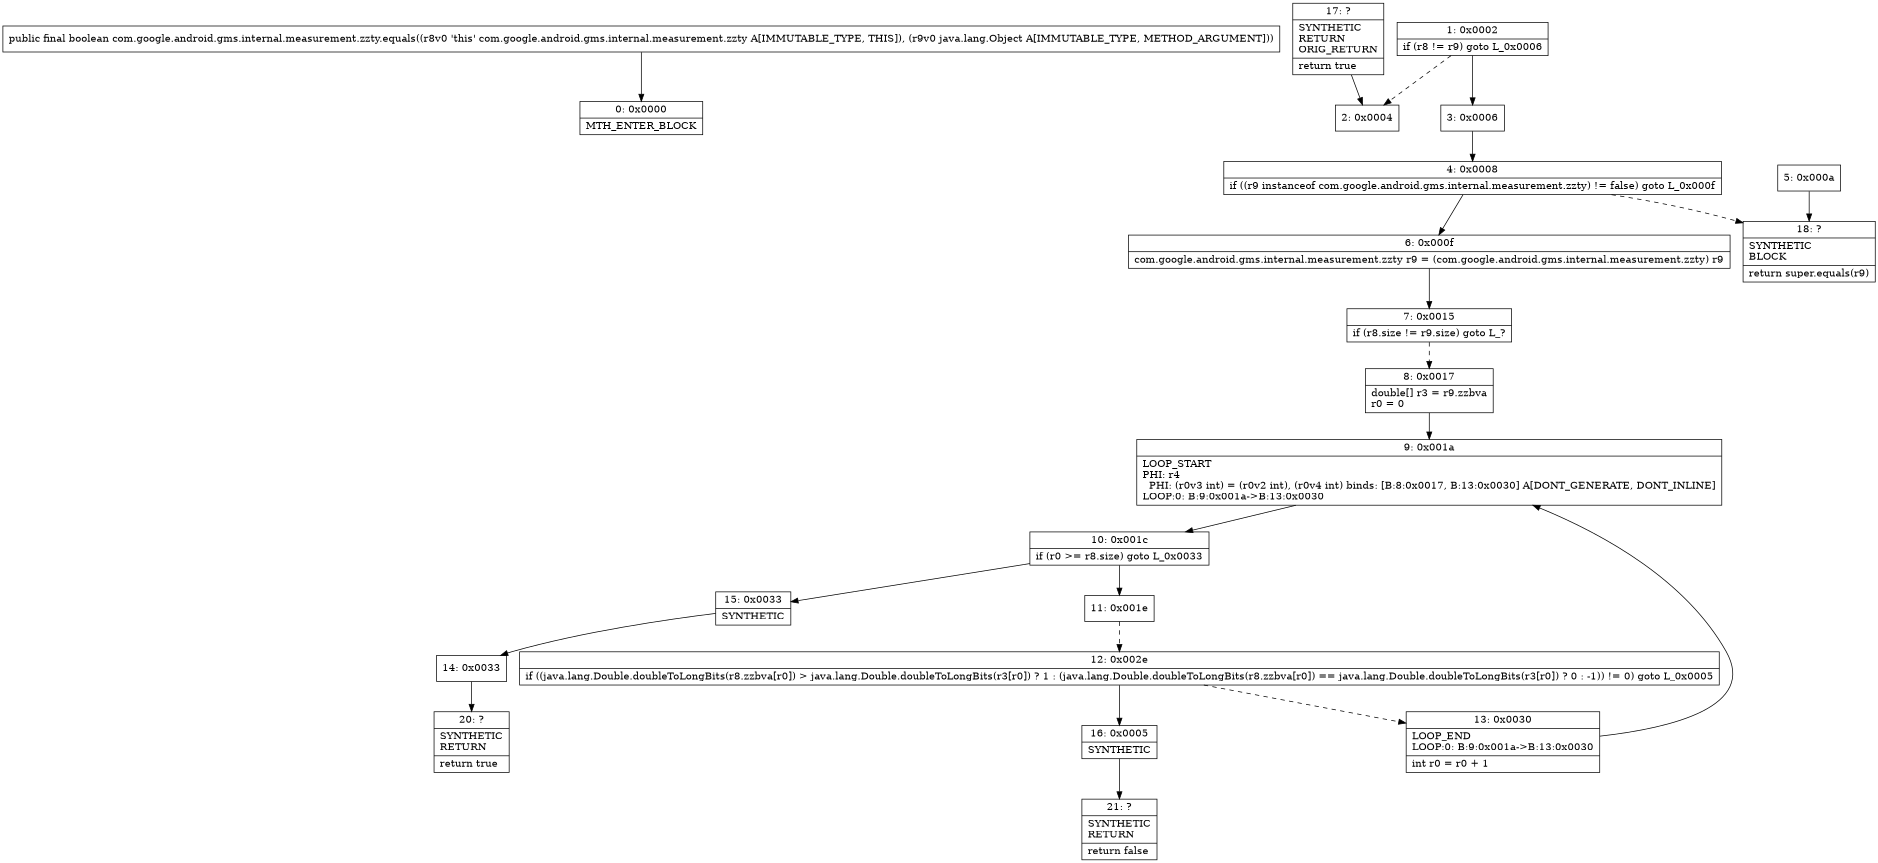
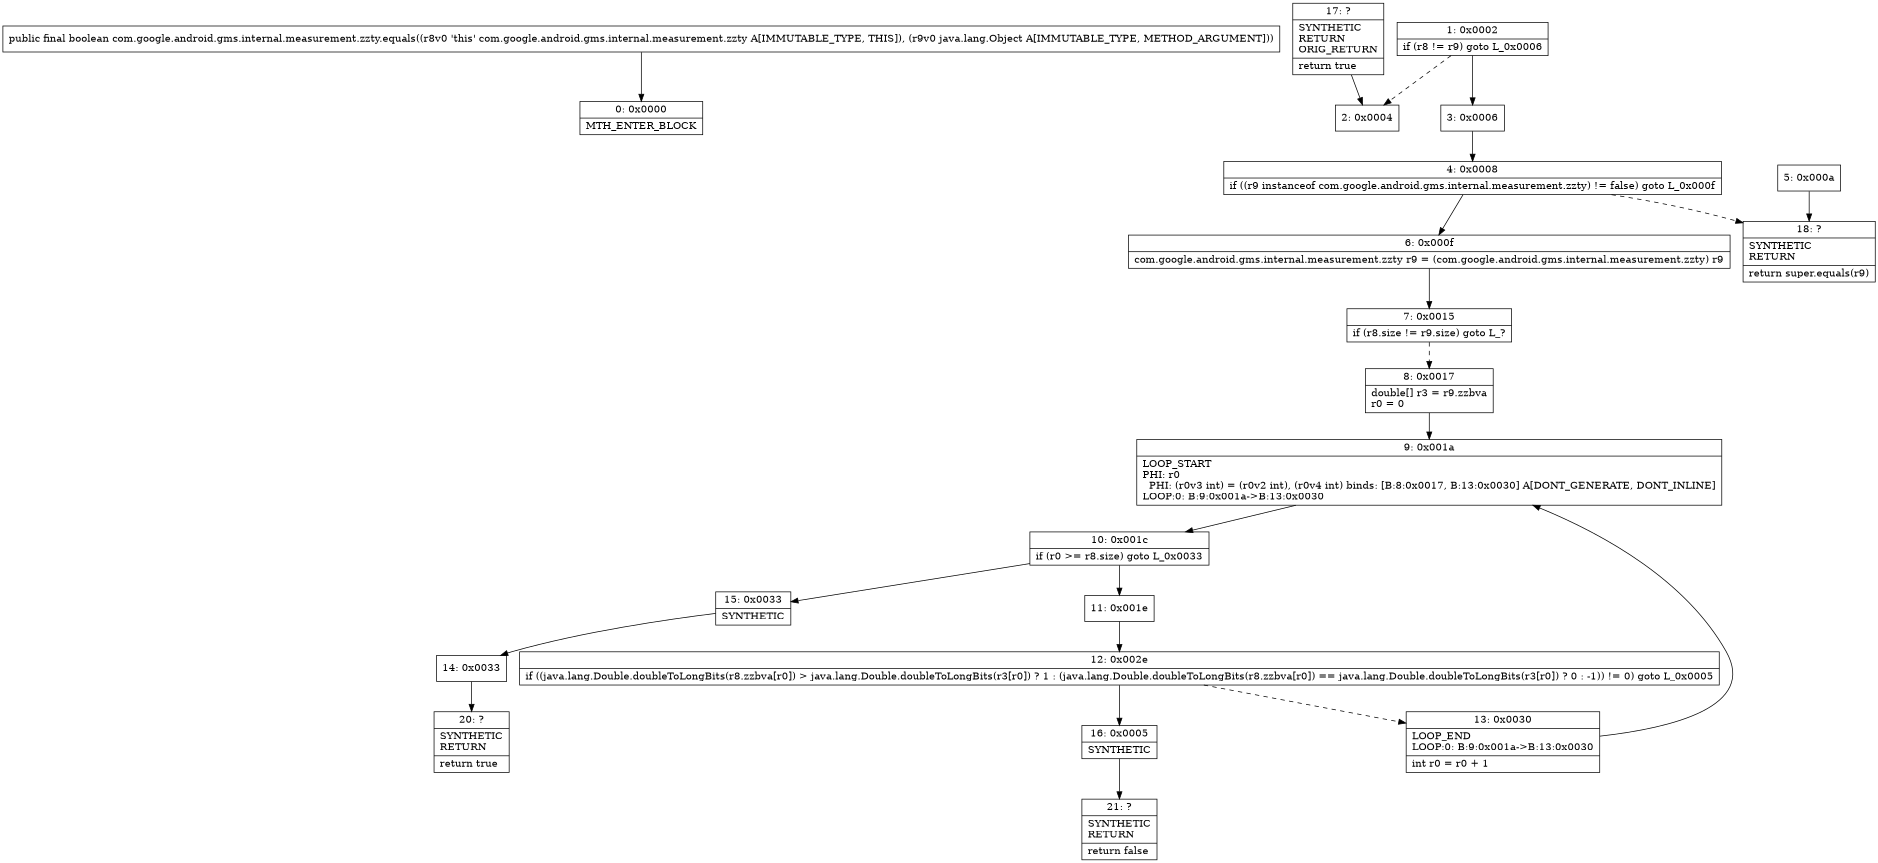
node "18: ?": text "BLOCK" -> "RETURN"
node "9: 0x001a": text "PHI: r4" -> "PHI: r0"
edge "11: 0x001e" -> "12: 0x002e": style dashed -> solid
